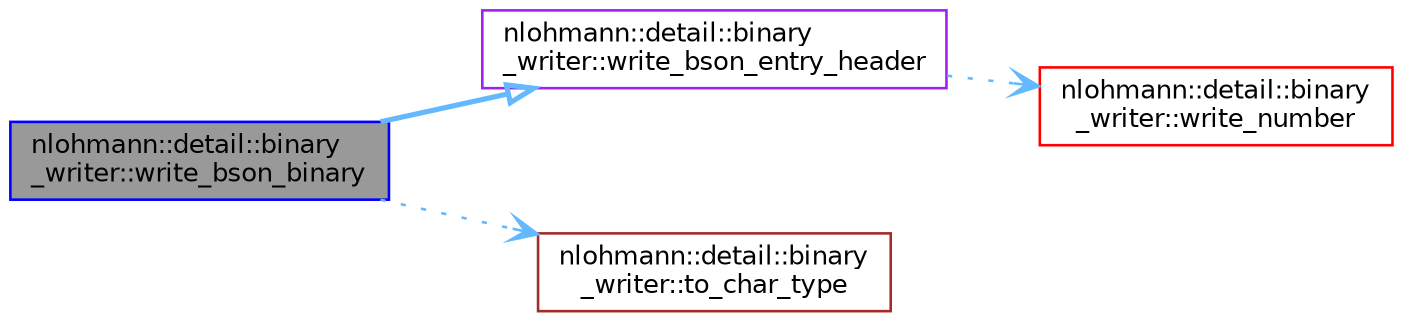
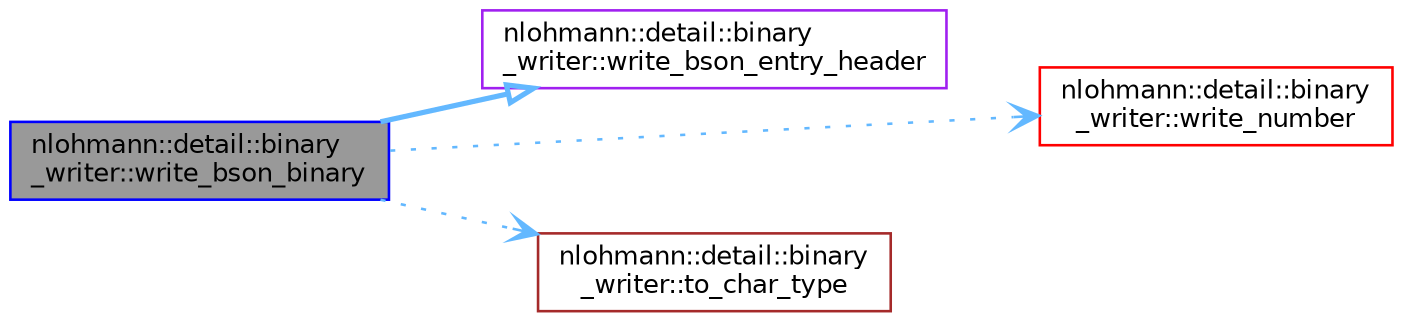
edge "nlohmann::detail::binary _writer::write_bson_entry_header" -> "nlohmann::detail::binary _writer::write_number": now "nlohmann::detail::binary _writer::write_bson_binary" -> "nlohmann::detail::binary _writer::write_number"
